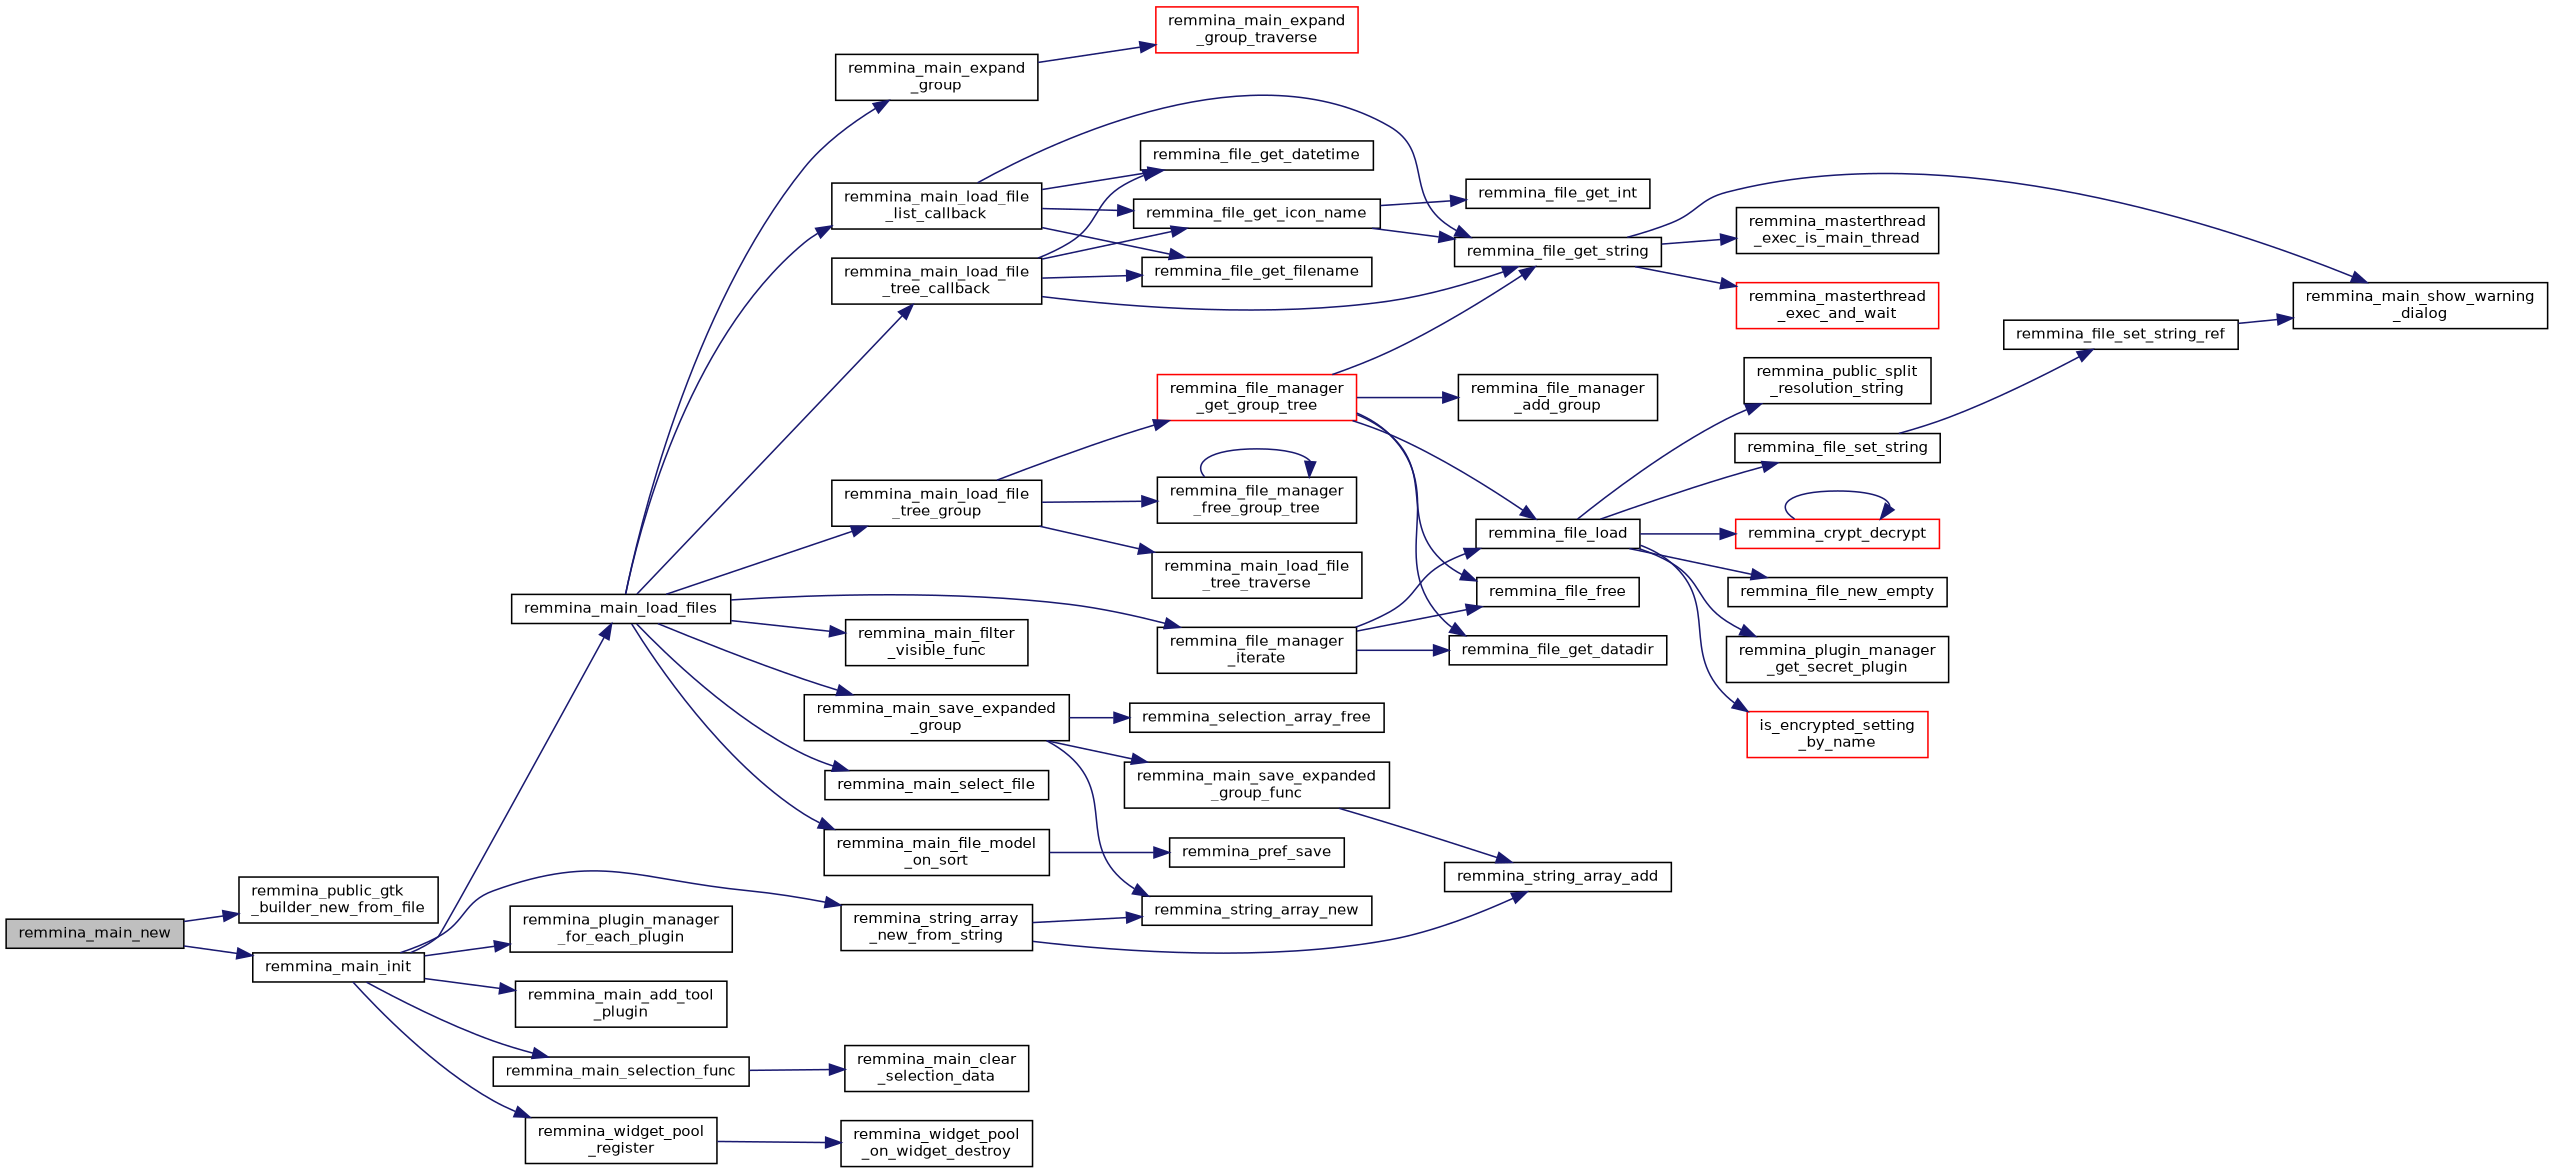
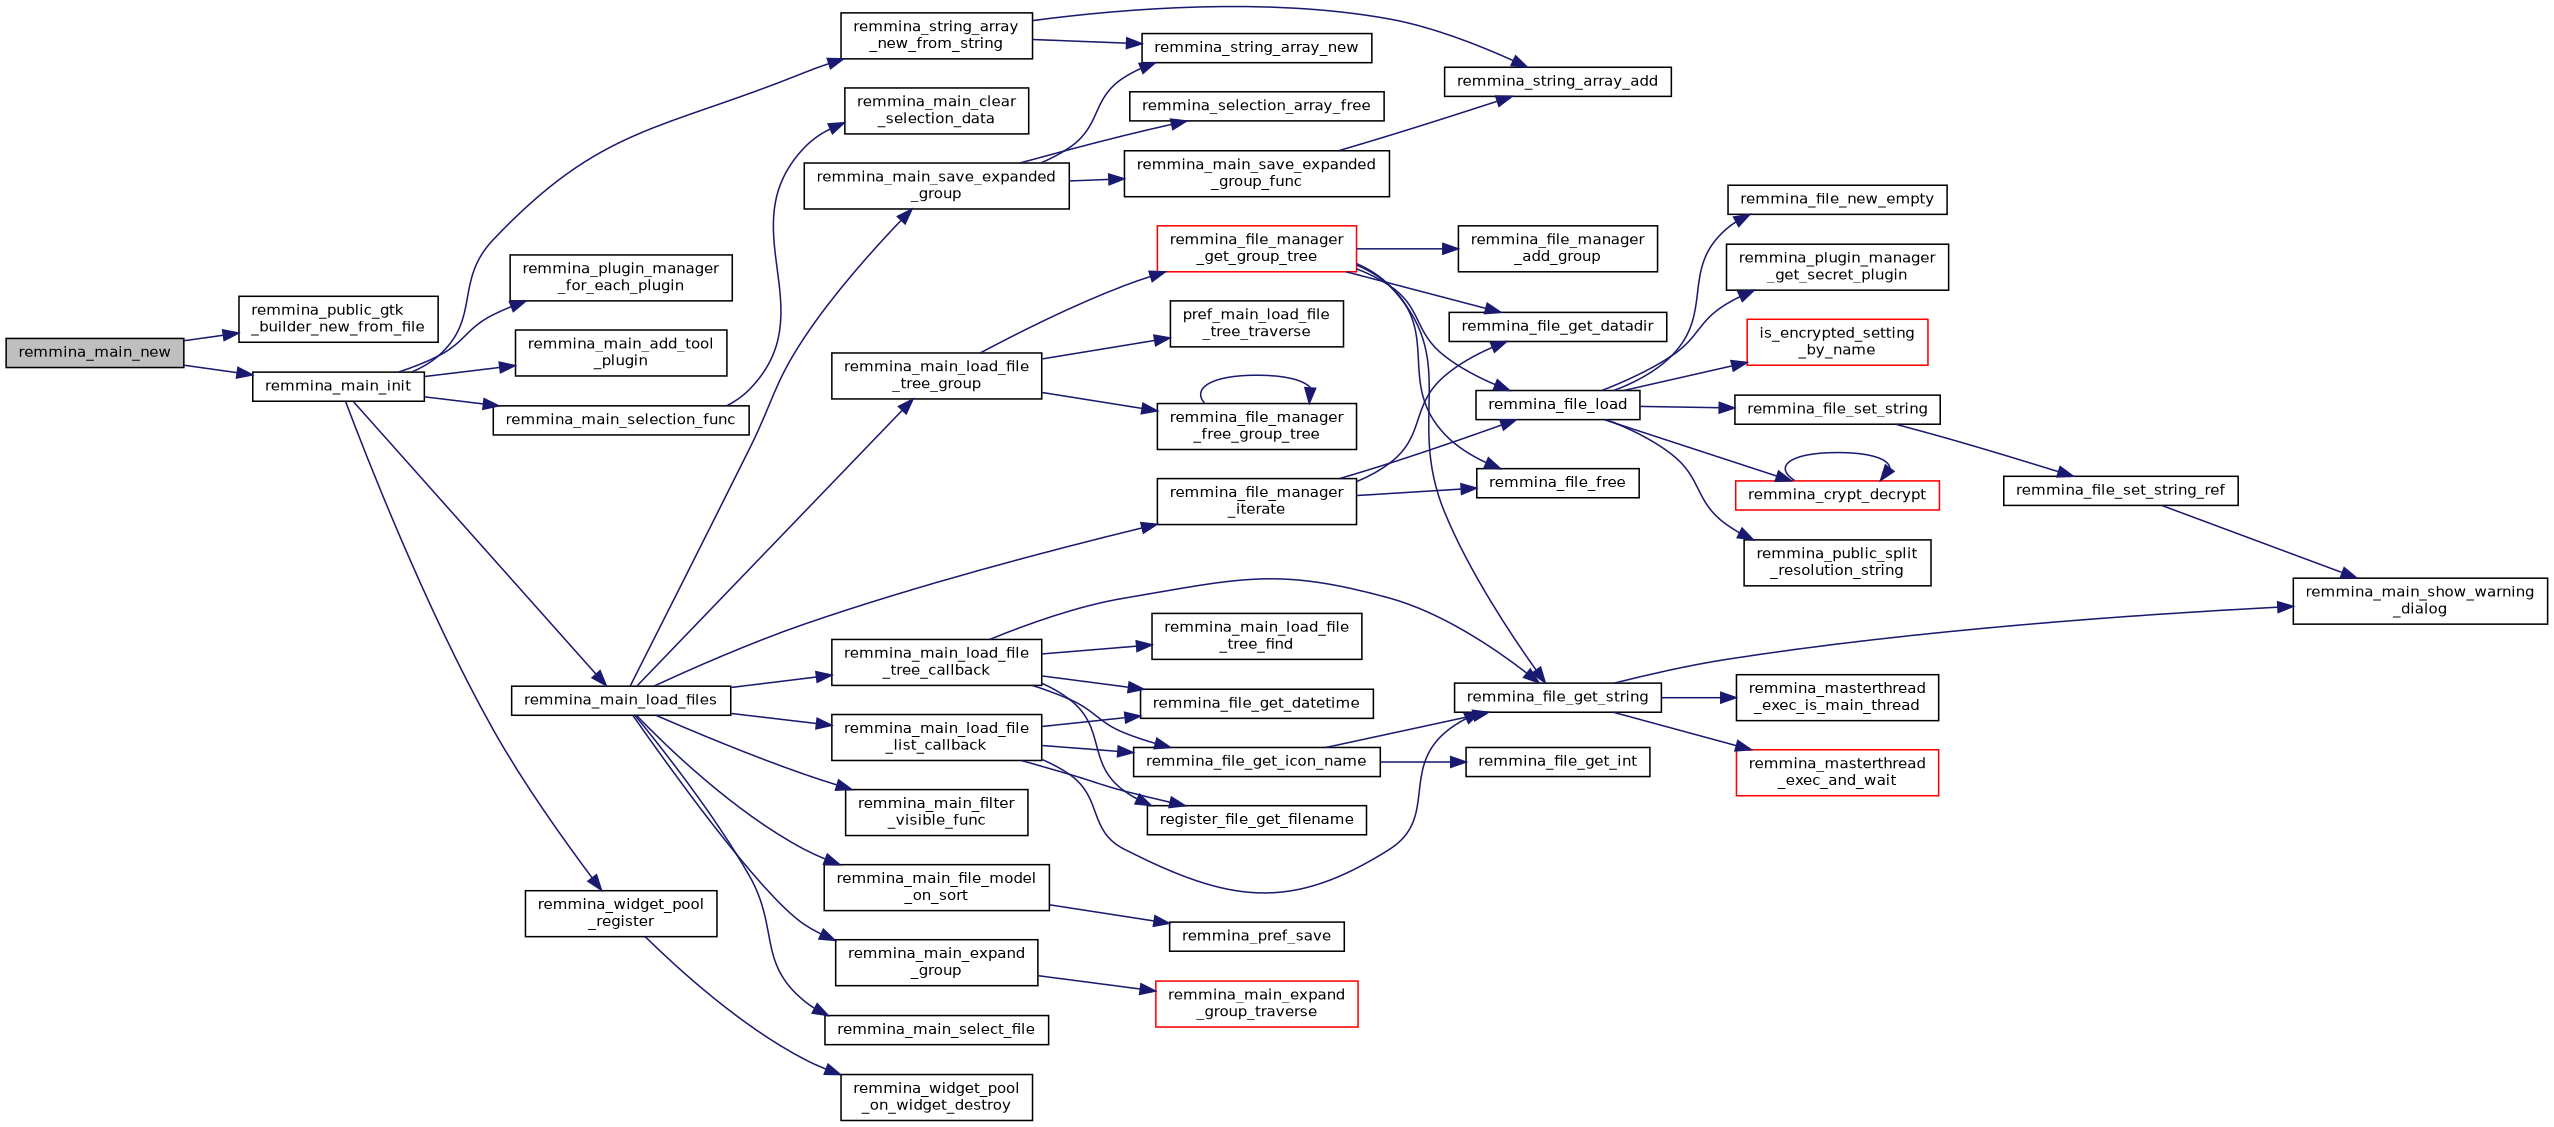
node "remmina_file_get_filename": label "remmina_file_get_filename" -> "register_file_get_filename"
node "remmina_main_load_file _tree_traverse": label "remmina_main_load_file _tree_traverse" -> "pref_main_load_file _tree_traverse"
node "remmina_main_load_file _tree_find": added
